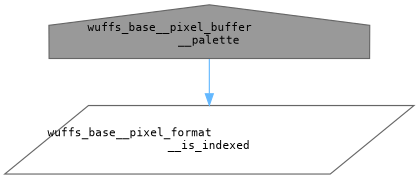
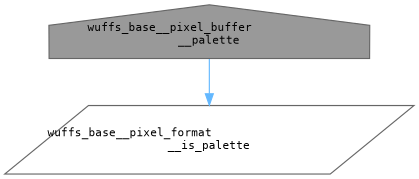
node "wuffs_base__pixel_format __is_indexed": label "wuffs_base__pixel_format __is_indexed" -> "wuffs_base__pixel_format __is_palette"
